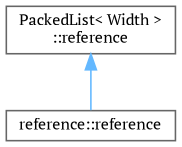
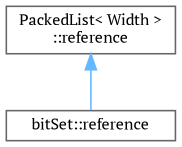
node "reference::reference": label "reference::reference" -> "bitSet::reference"
